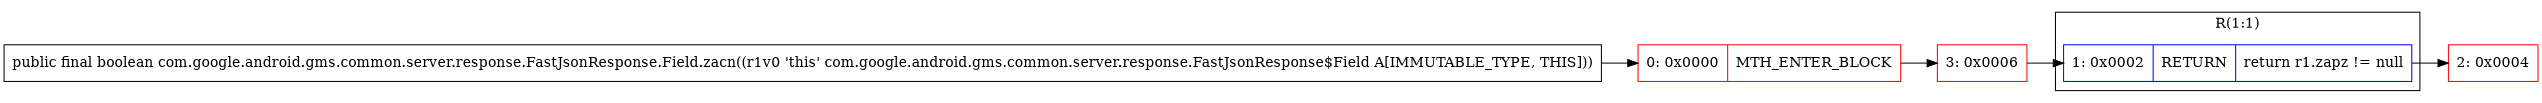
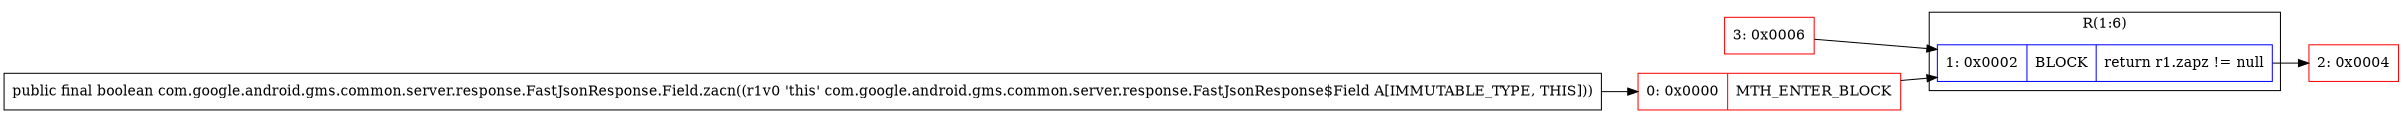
cluster "R(1:1)": label "R(1:1)" -> "R(1:6)"
edge "0: 0x0000" -> "3: 0x0006": now "0: 0x0000" -> "1: 0x0002"
node "1: 0x0002": text "RETURN" -> "BLOCK"
